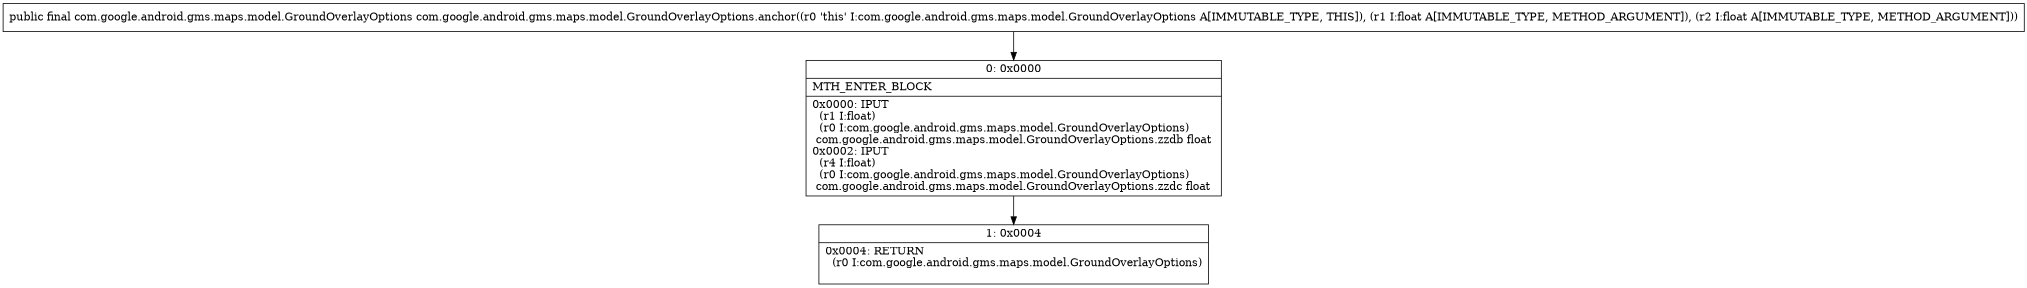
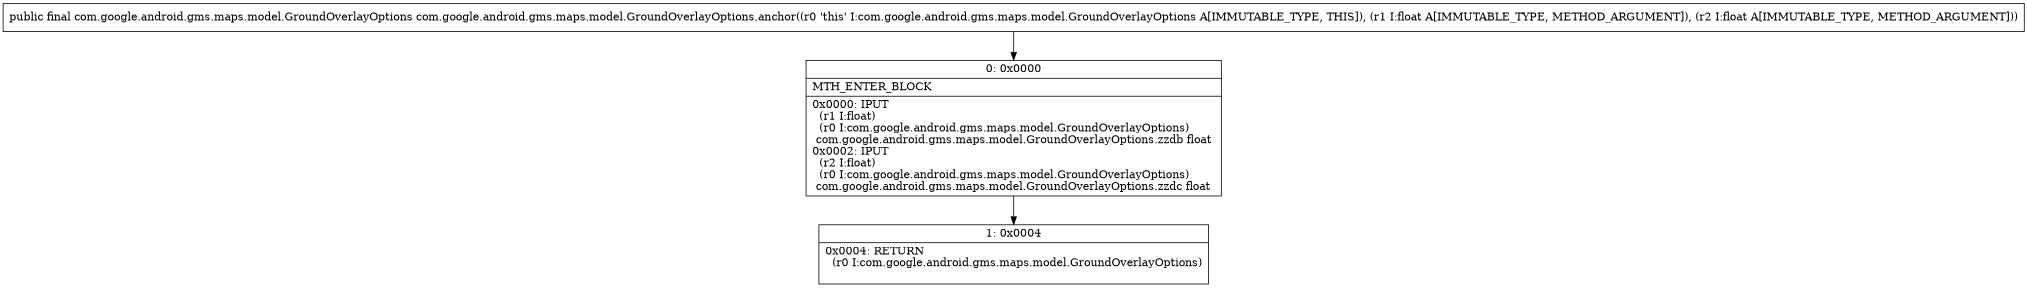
node "0: 0x0000": text "(r4 I:float)" -> "(r2 I:float)"
